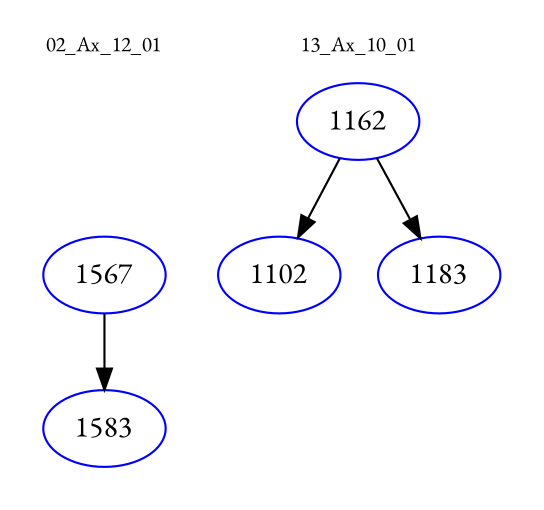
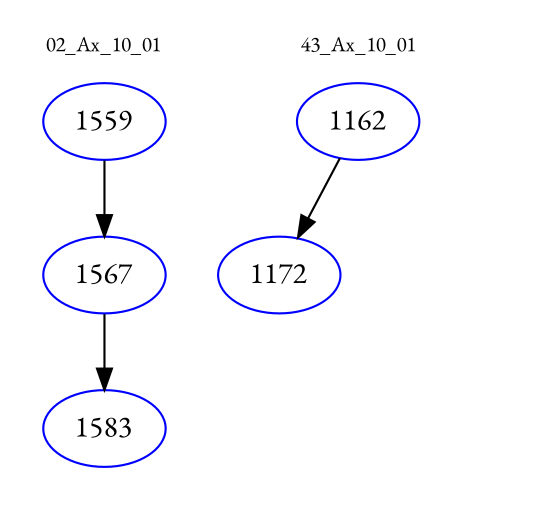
cluster "02_Ax_12_01": label "02_Ax_12_01" -> "02_Ax_10_01"
cluster "13_Ax_10_01": label "13_Ax_10_01" -> "43_Ax_10_01"
node "1559": added
node "1102": label "1102" -> "1172"
node "1183": removed
